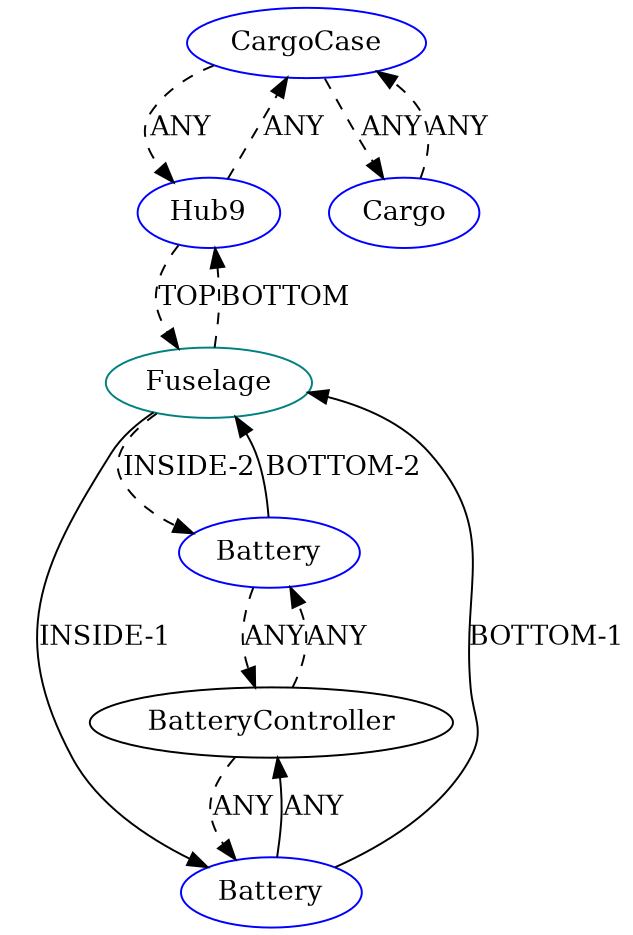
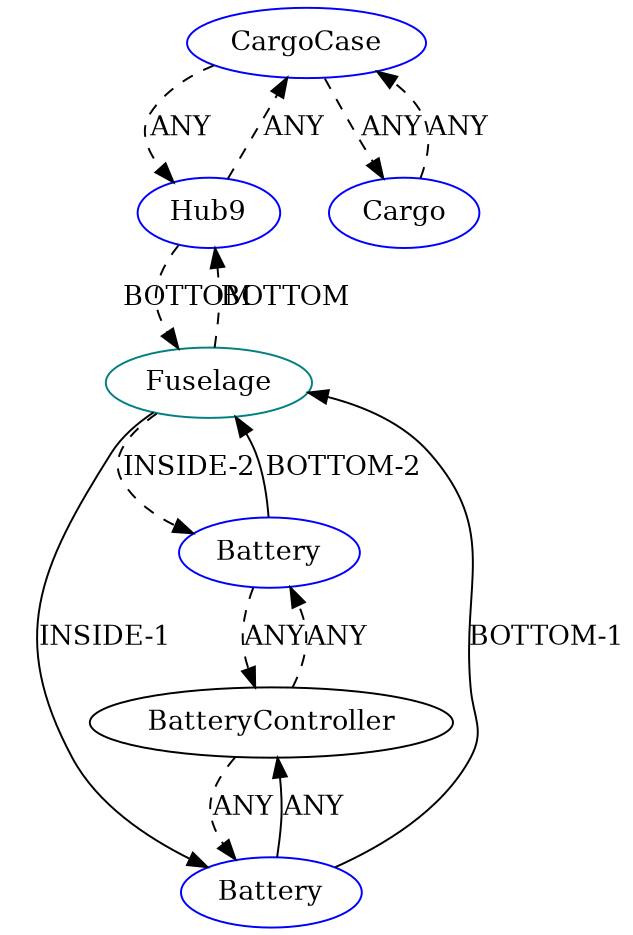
edge "Hub9" -> "Fuselage": label "TOP" -> "BOTTOM"
